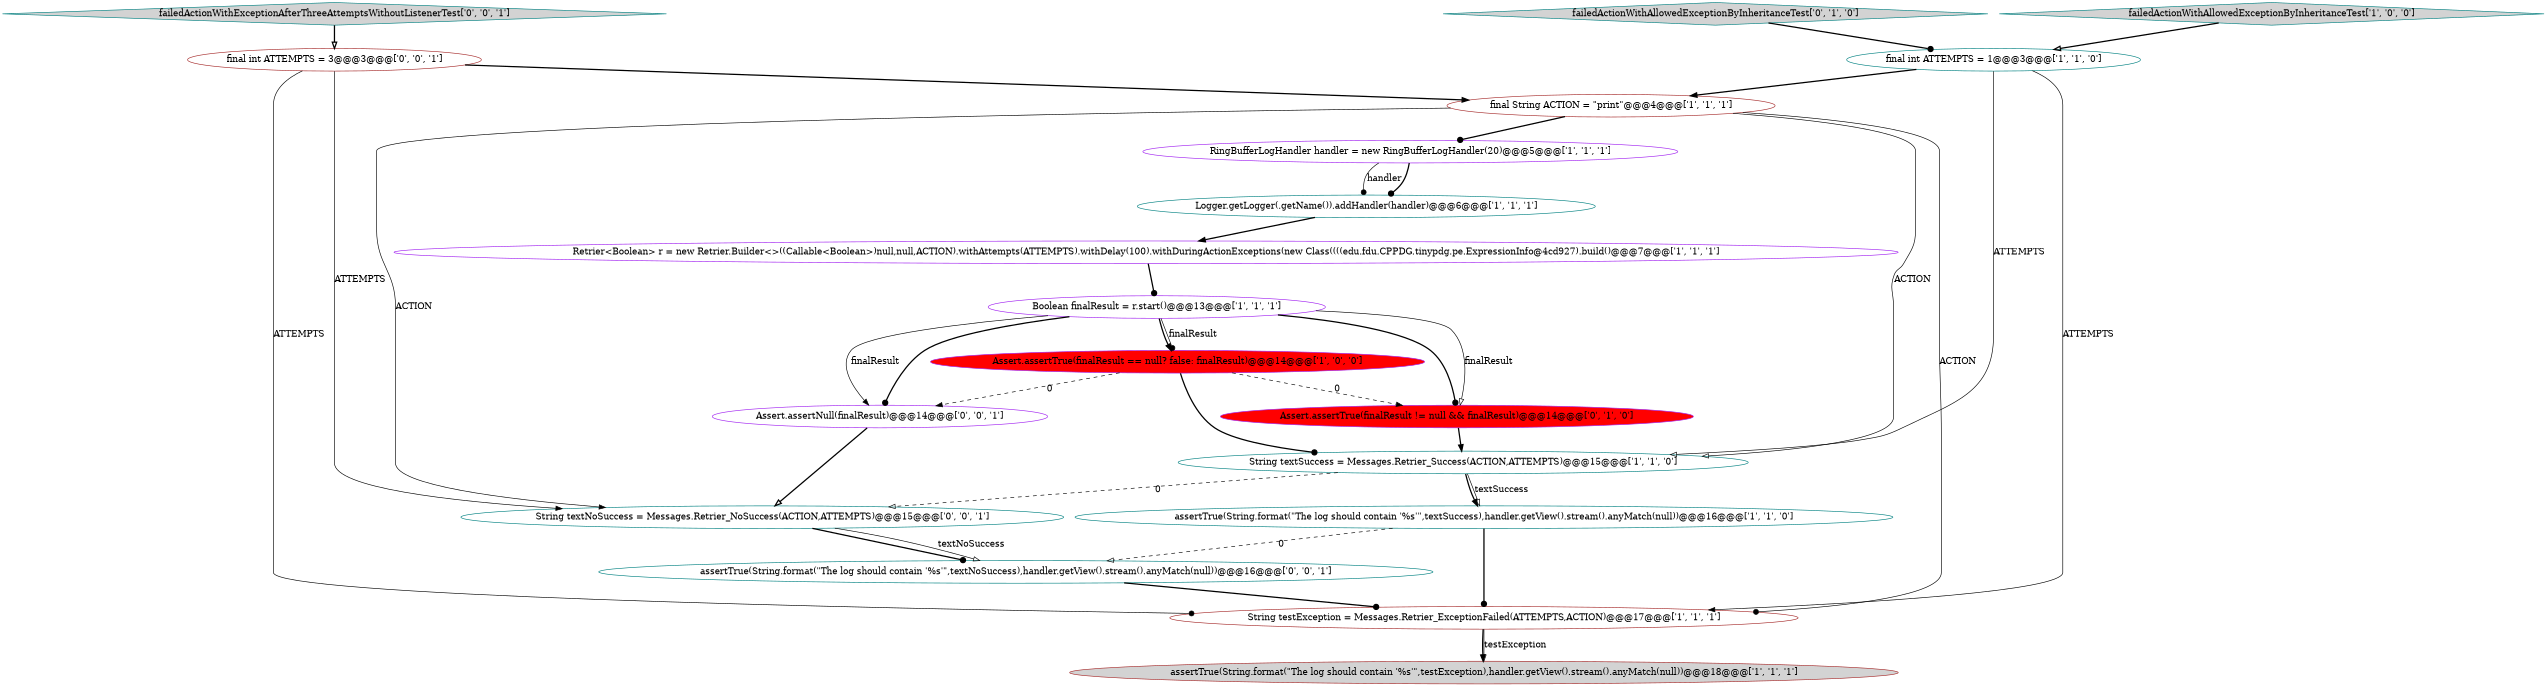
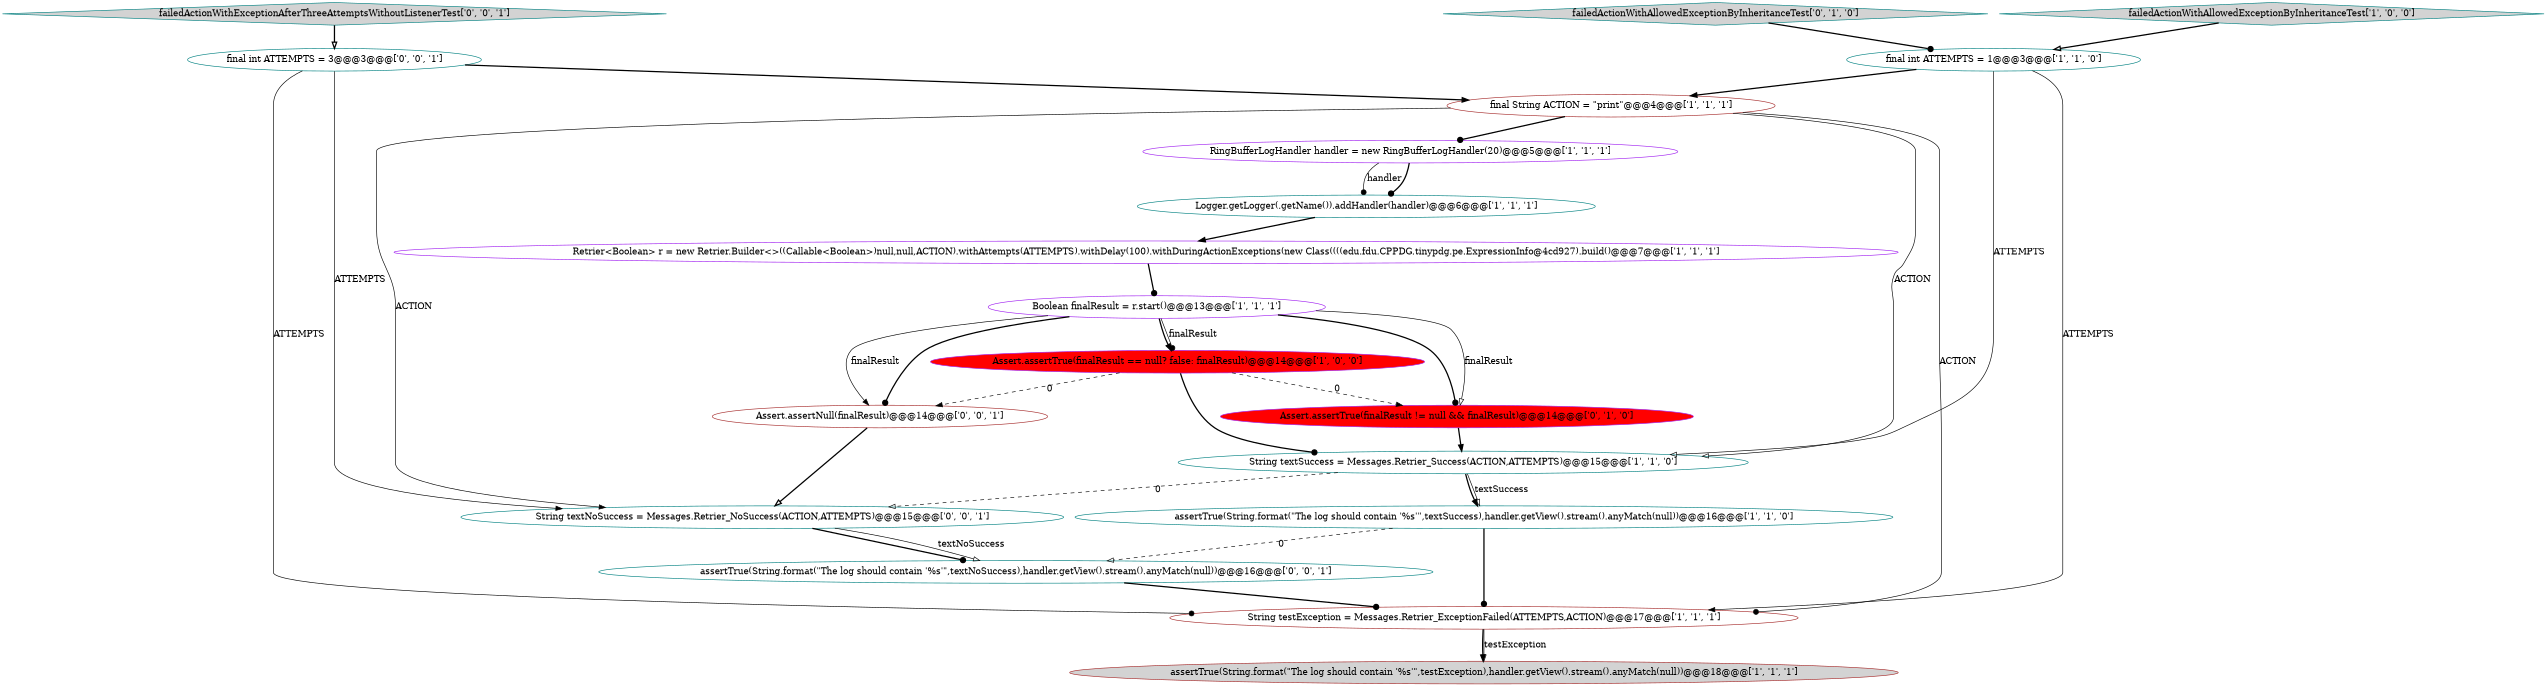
node "final int ATTEMPTS = 3@@@3@@@['0', '0', '1']": color brown -> teal
node "Assert.assertNull(finalResult)@@@14@@@['0', '0', '1']": color purple -> brown
